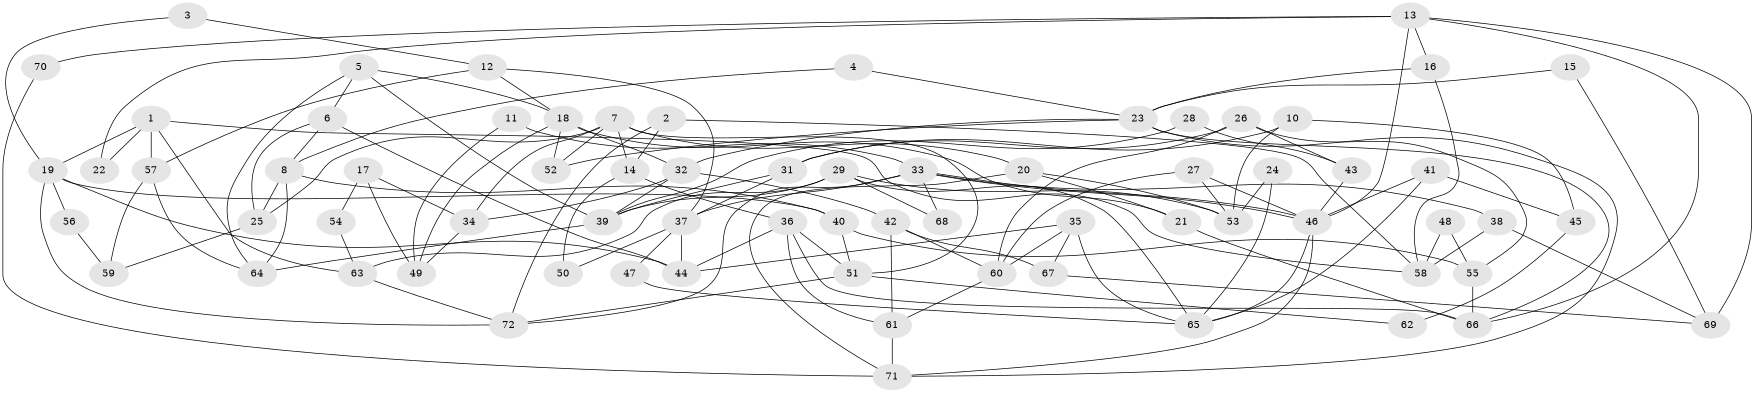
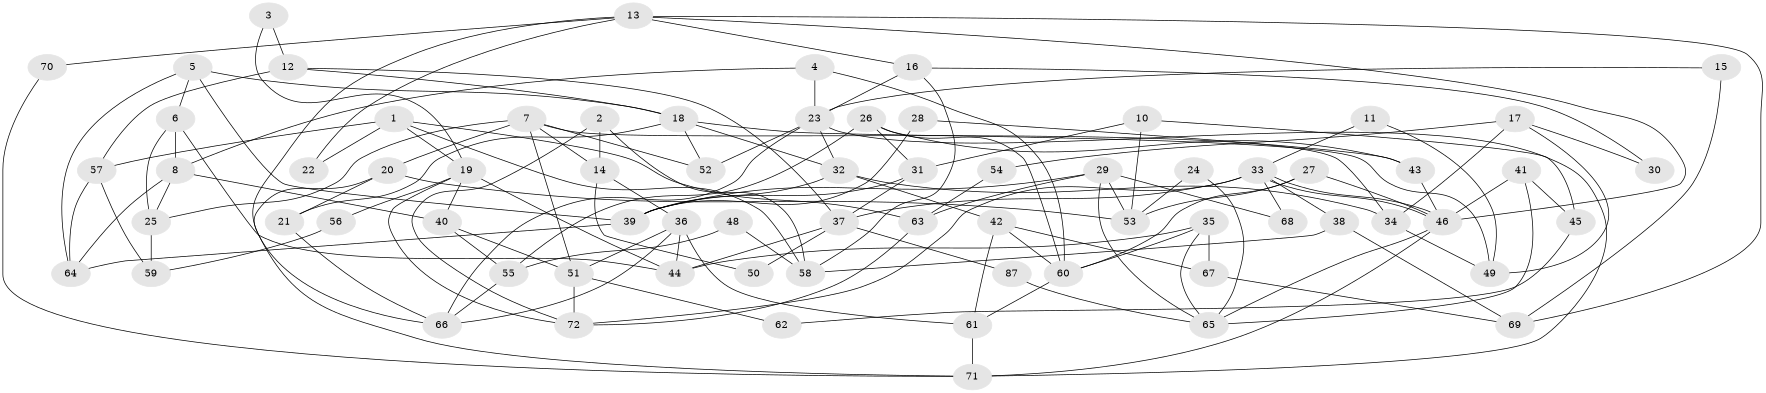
edge "4" -- "60": added
node "30": added
node "47": label "47" -> "87"
